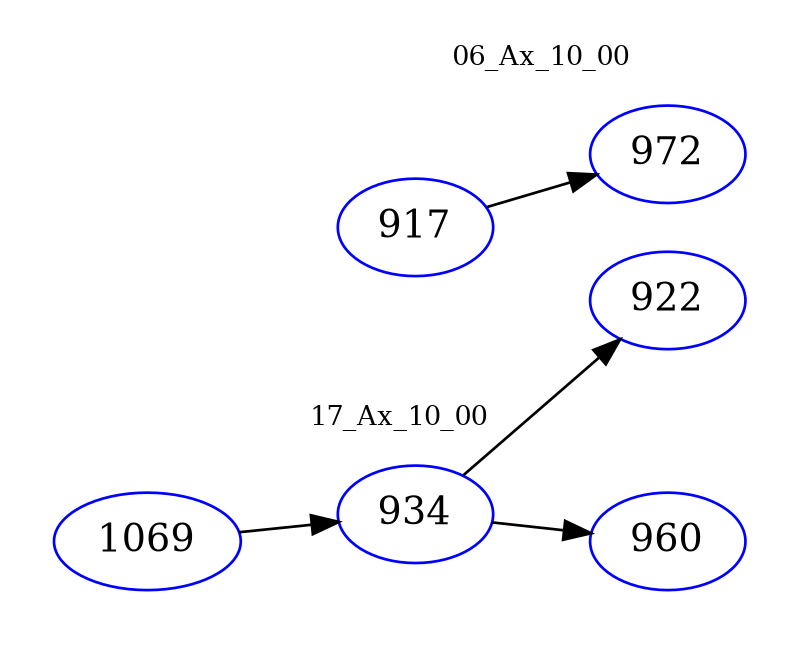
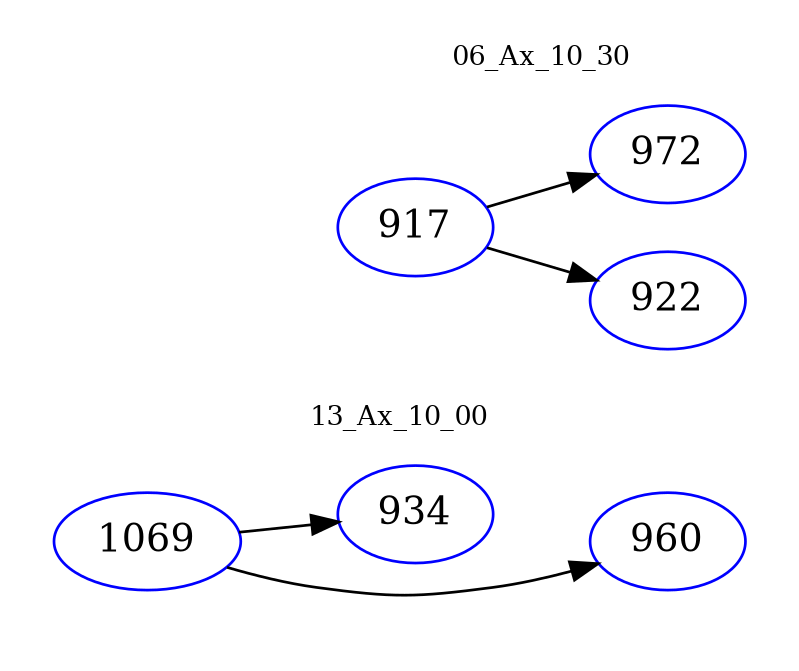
cluster "06_Ax_10_00": label "06_Ax_10_00" -> "06_Ax_10_30"
edge "934" -> "922": now "917" -> "922"
cluster "17_Ax_10_00": label "17_Ax_10_00" -> "13_Ax_10_00"
edge "934" -> "960": now "1069" -> "960"
